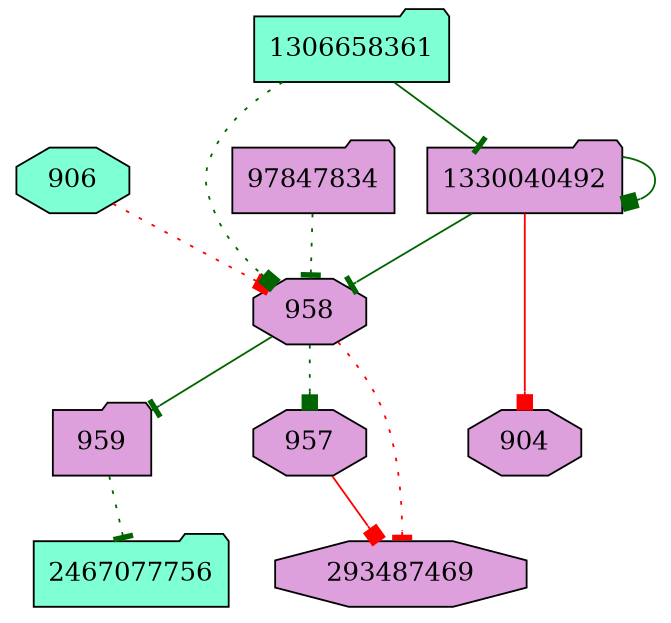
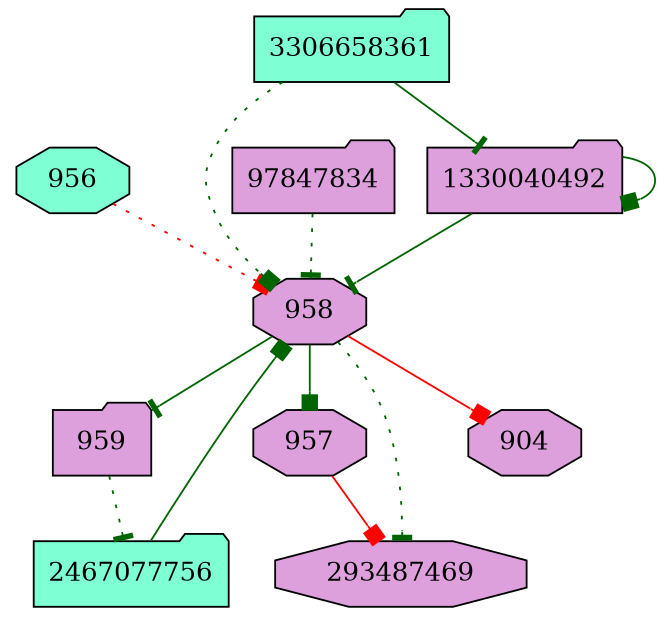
node "1306658361": label "1306658361" -> "3306658361"
node "906": label "906" -> "956"
edge "1330040492" -> "904": now "958" -> "904"
edge "958" -> "957": style dotted -> solid
edge "958" -> "293487469": color red -> darkgreen
edge "2467077756" -> "958": added
